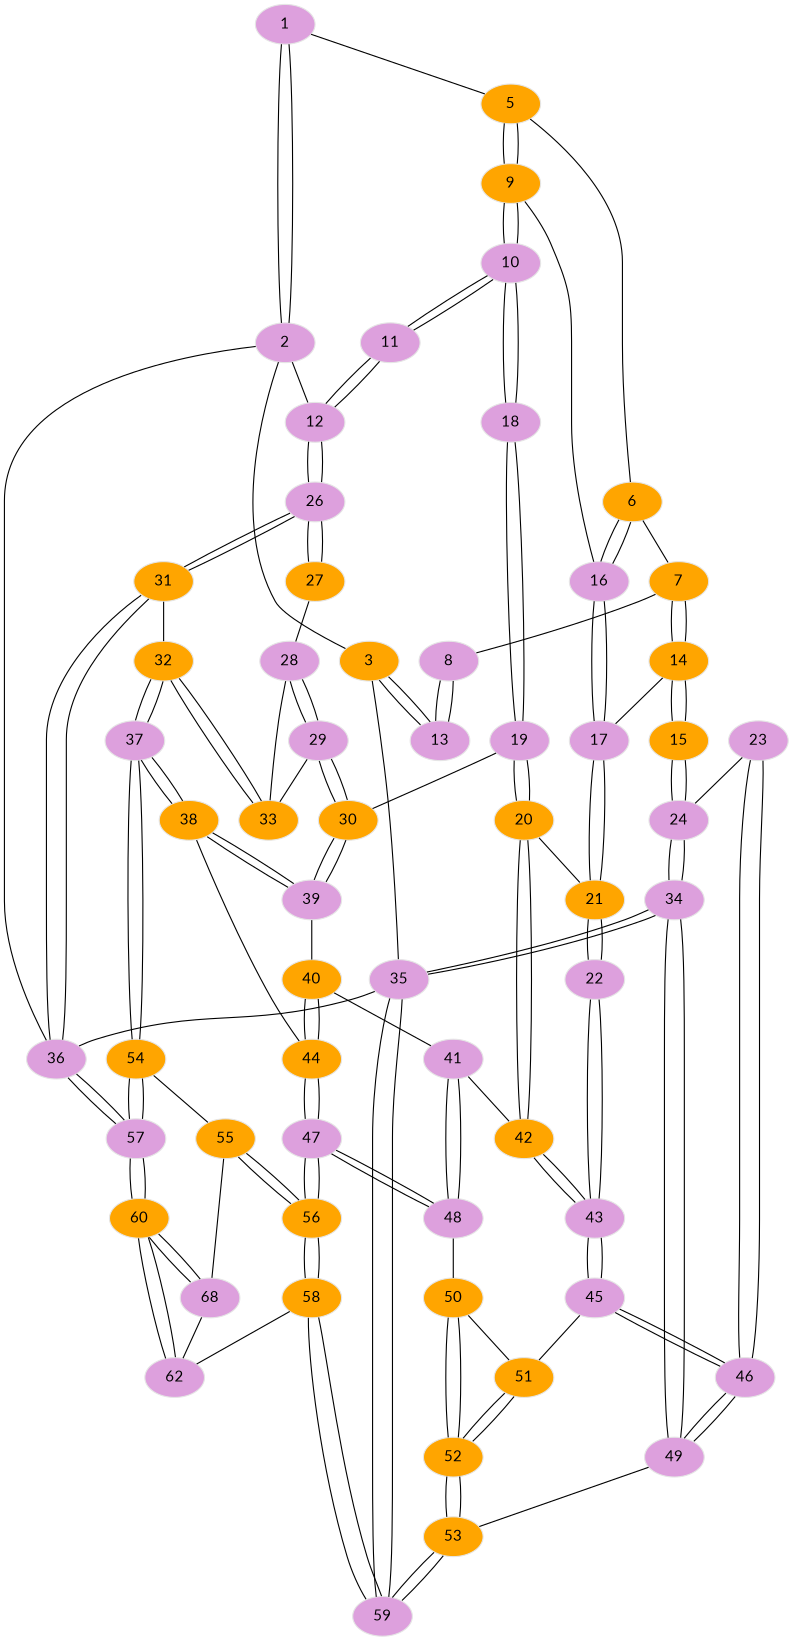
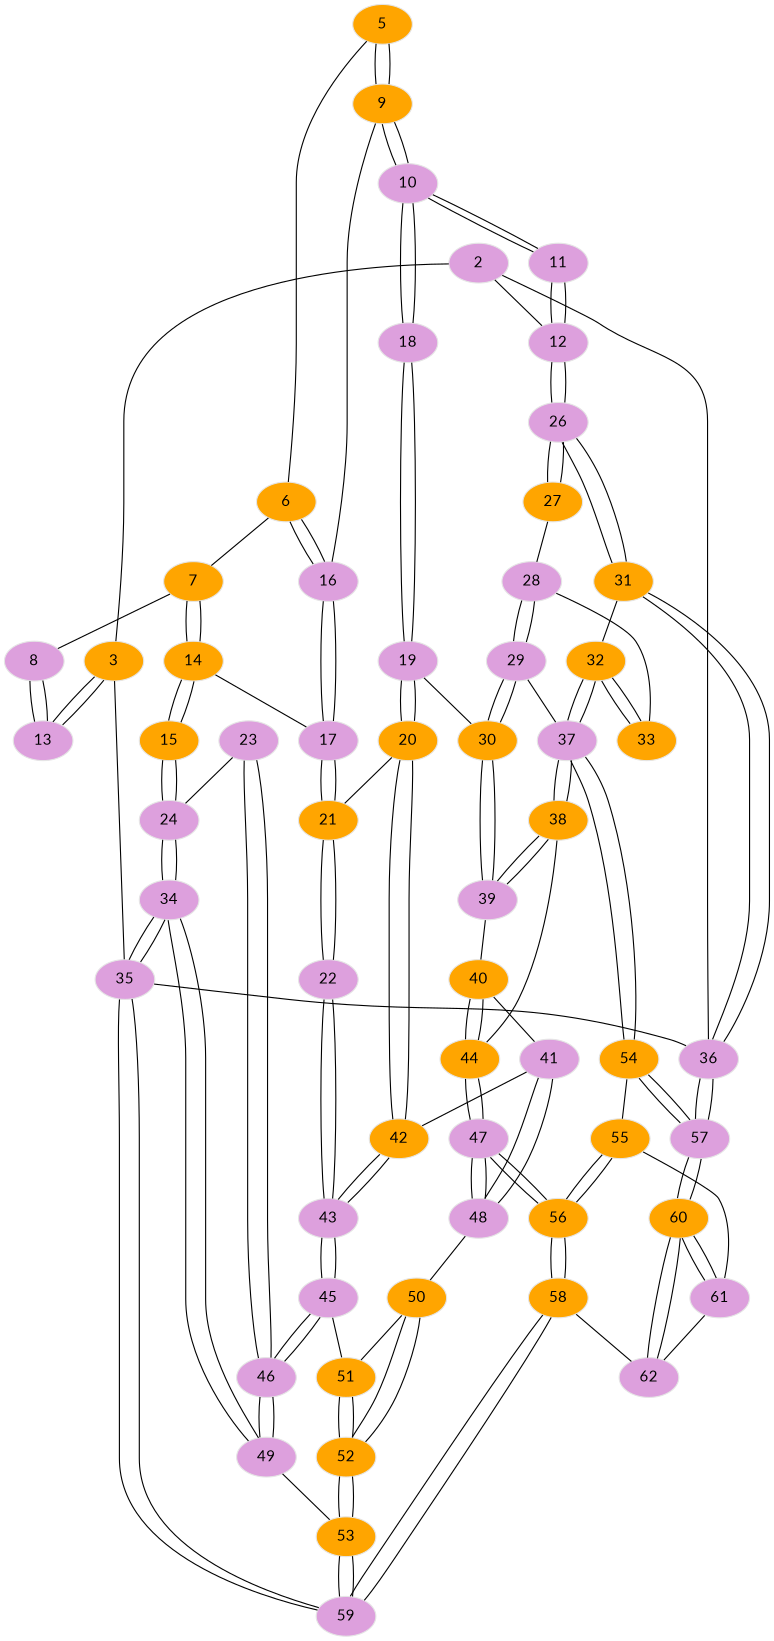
node "1": removed
edge "29" -- "33": now "29" -- "37"
node "68": label "68" -> "61"
